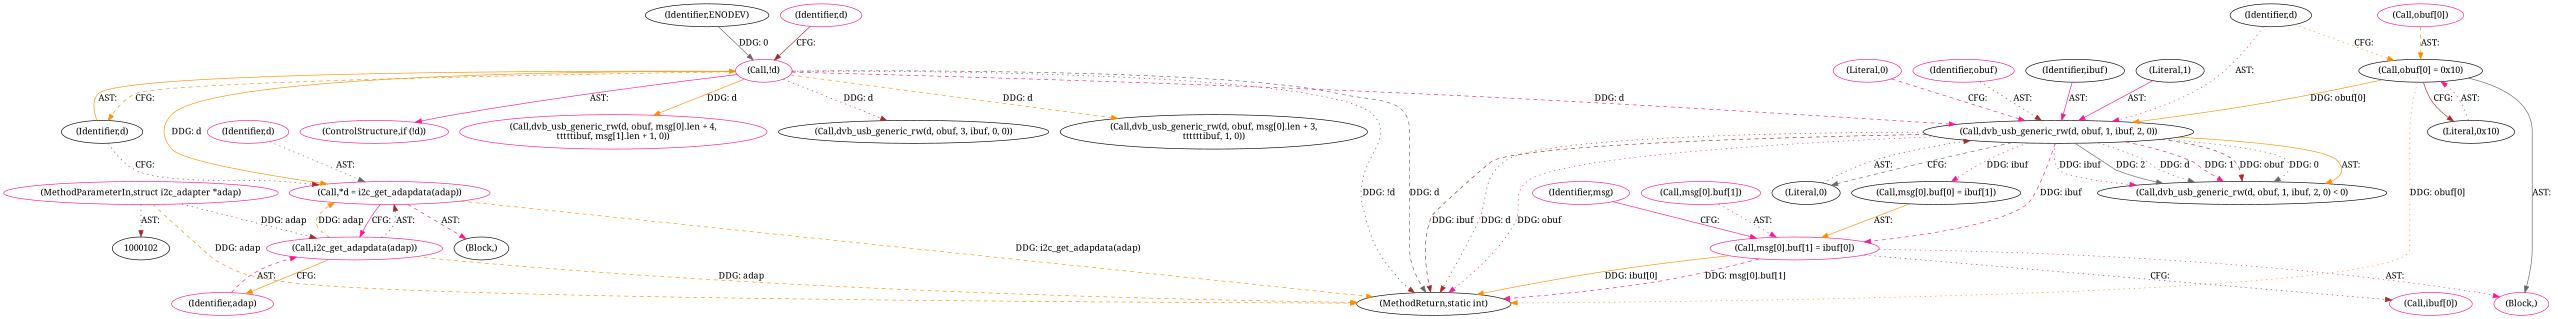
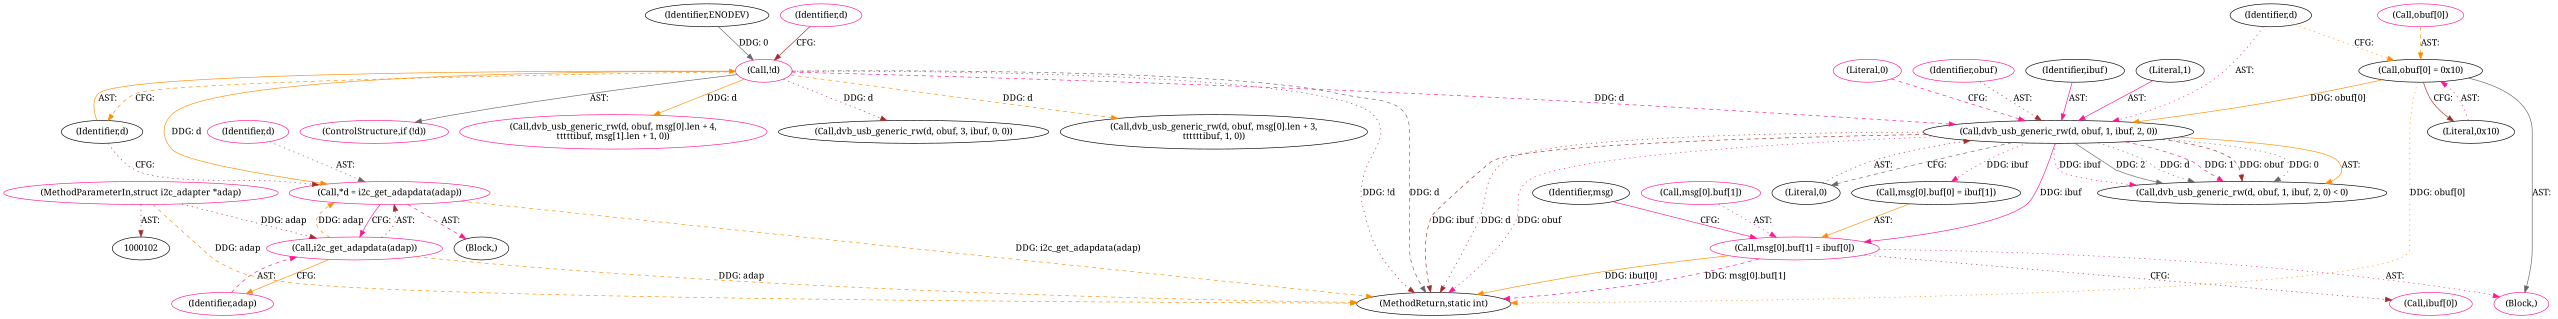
edge "(Call,!d)" -> "(ControlStructure,if (!d))": color deeppink -> gray40
node "(Identifier,msg)": color deeppink -> black
edge "(Call,dvb_usb_generic_rw(d, obuf, 1, ibuf, 2, 0))" -> "(Call,msg[0].buf[1] = ibuf[0])": style dashed -> solid
